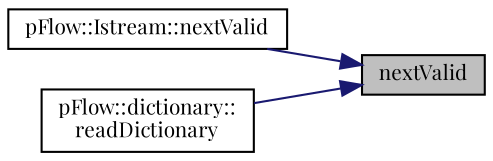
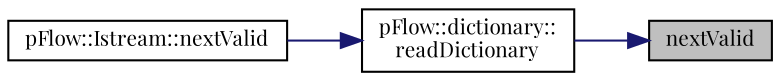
edge "pFlow::Istream::nextValid" -> "nextValid": now "pFlow::Istream::nextValid" -> "pFlow::dictionary:: readDictionary"
